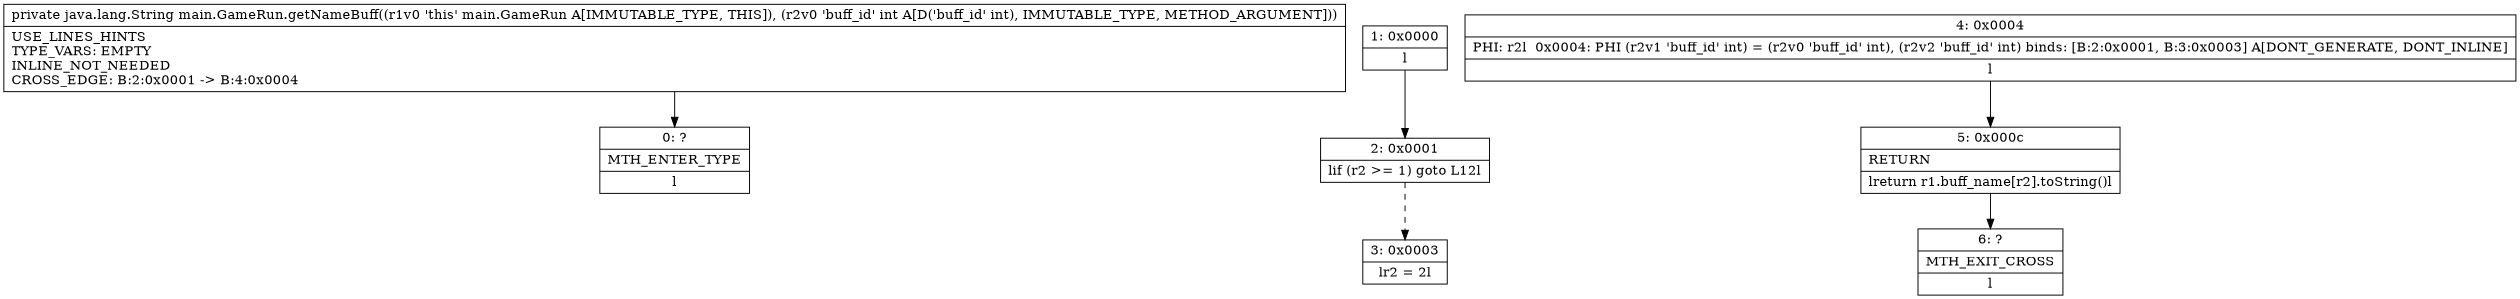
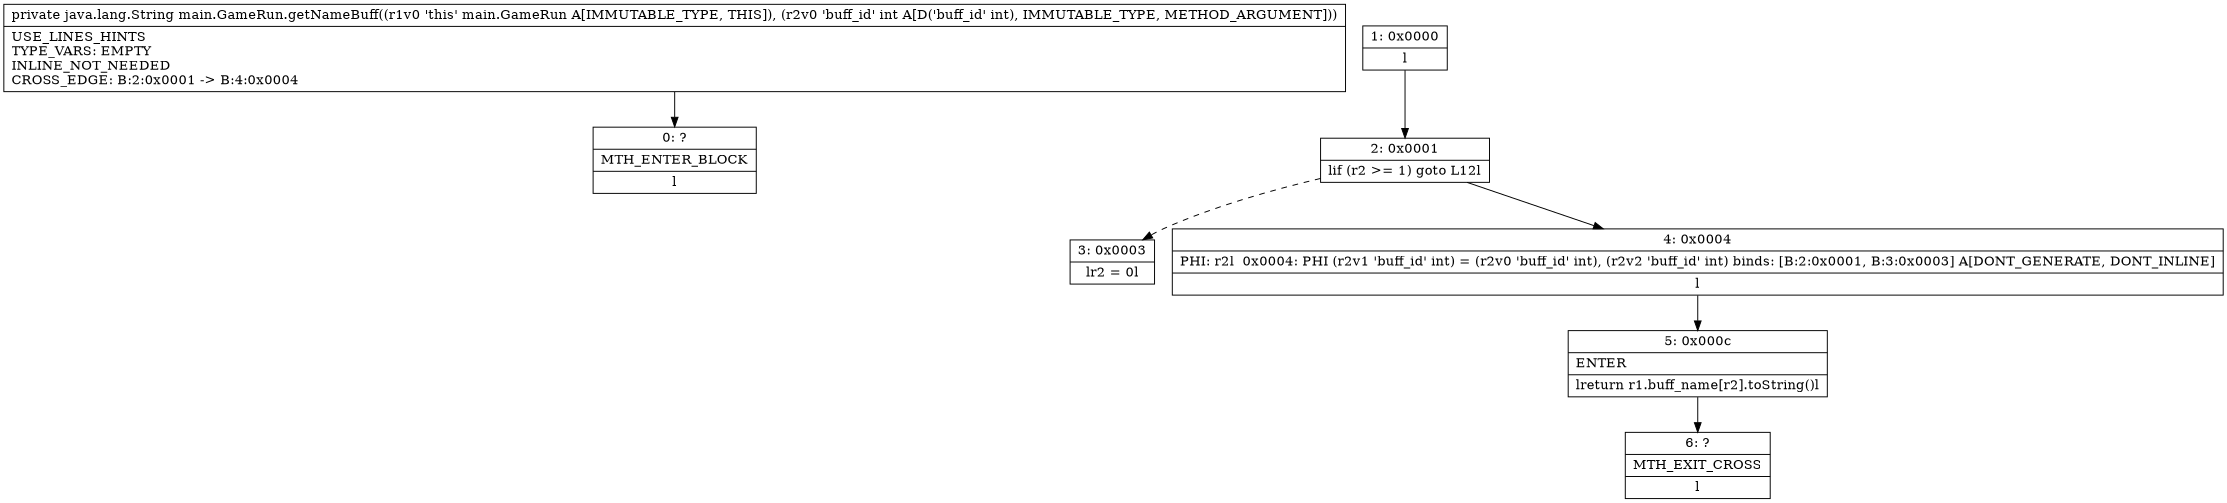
node "0: ?": text "MTH_ENTER_TYPE" -> "MTH_ENTER_BLOCK"
node "5: 0x000c": text "RETURN" -> "ENTER"
edge "2: 0x0001" -> "4: 0x0004": added
node "3: 0x0003": text "lr2 = 2l" -> "lr2 = 0l"
